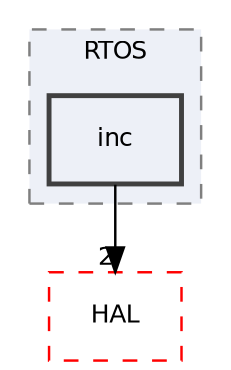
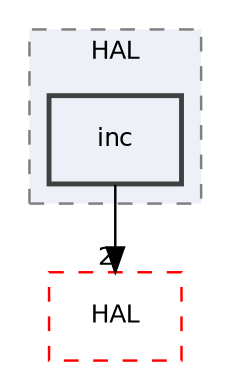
cluster "RTOS": label "RTOS" -> "HAL"
